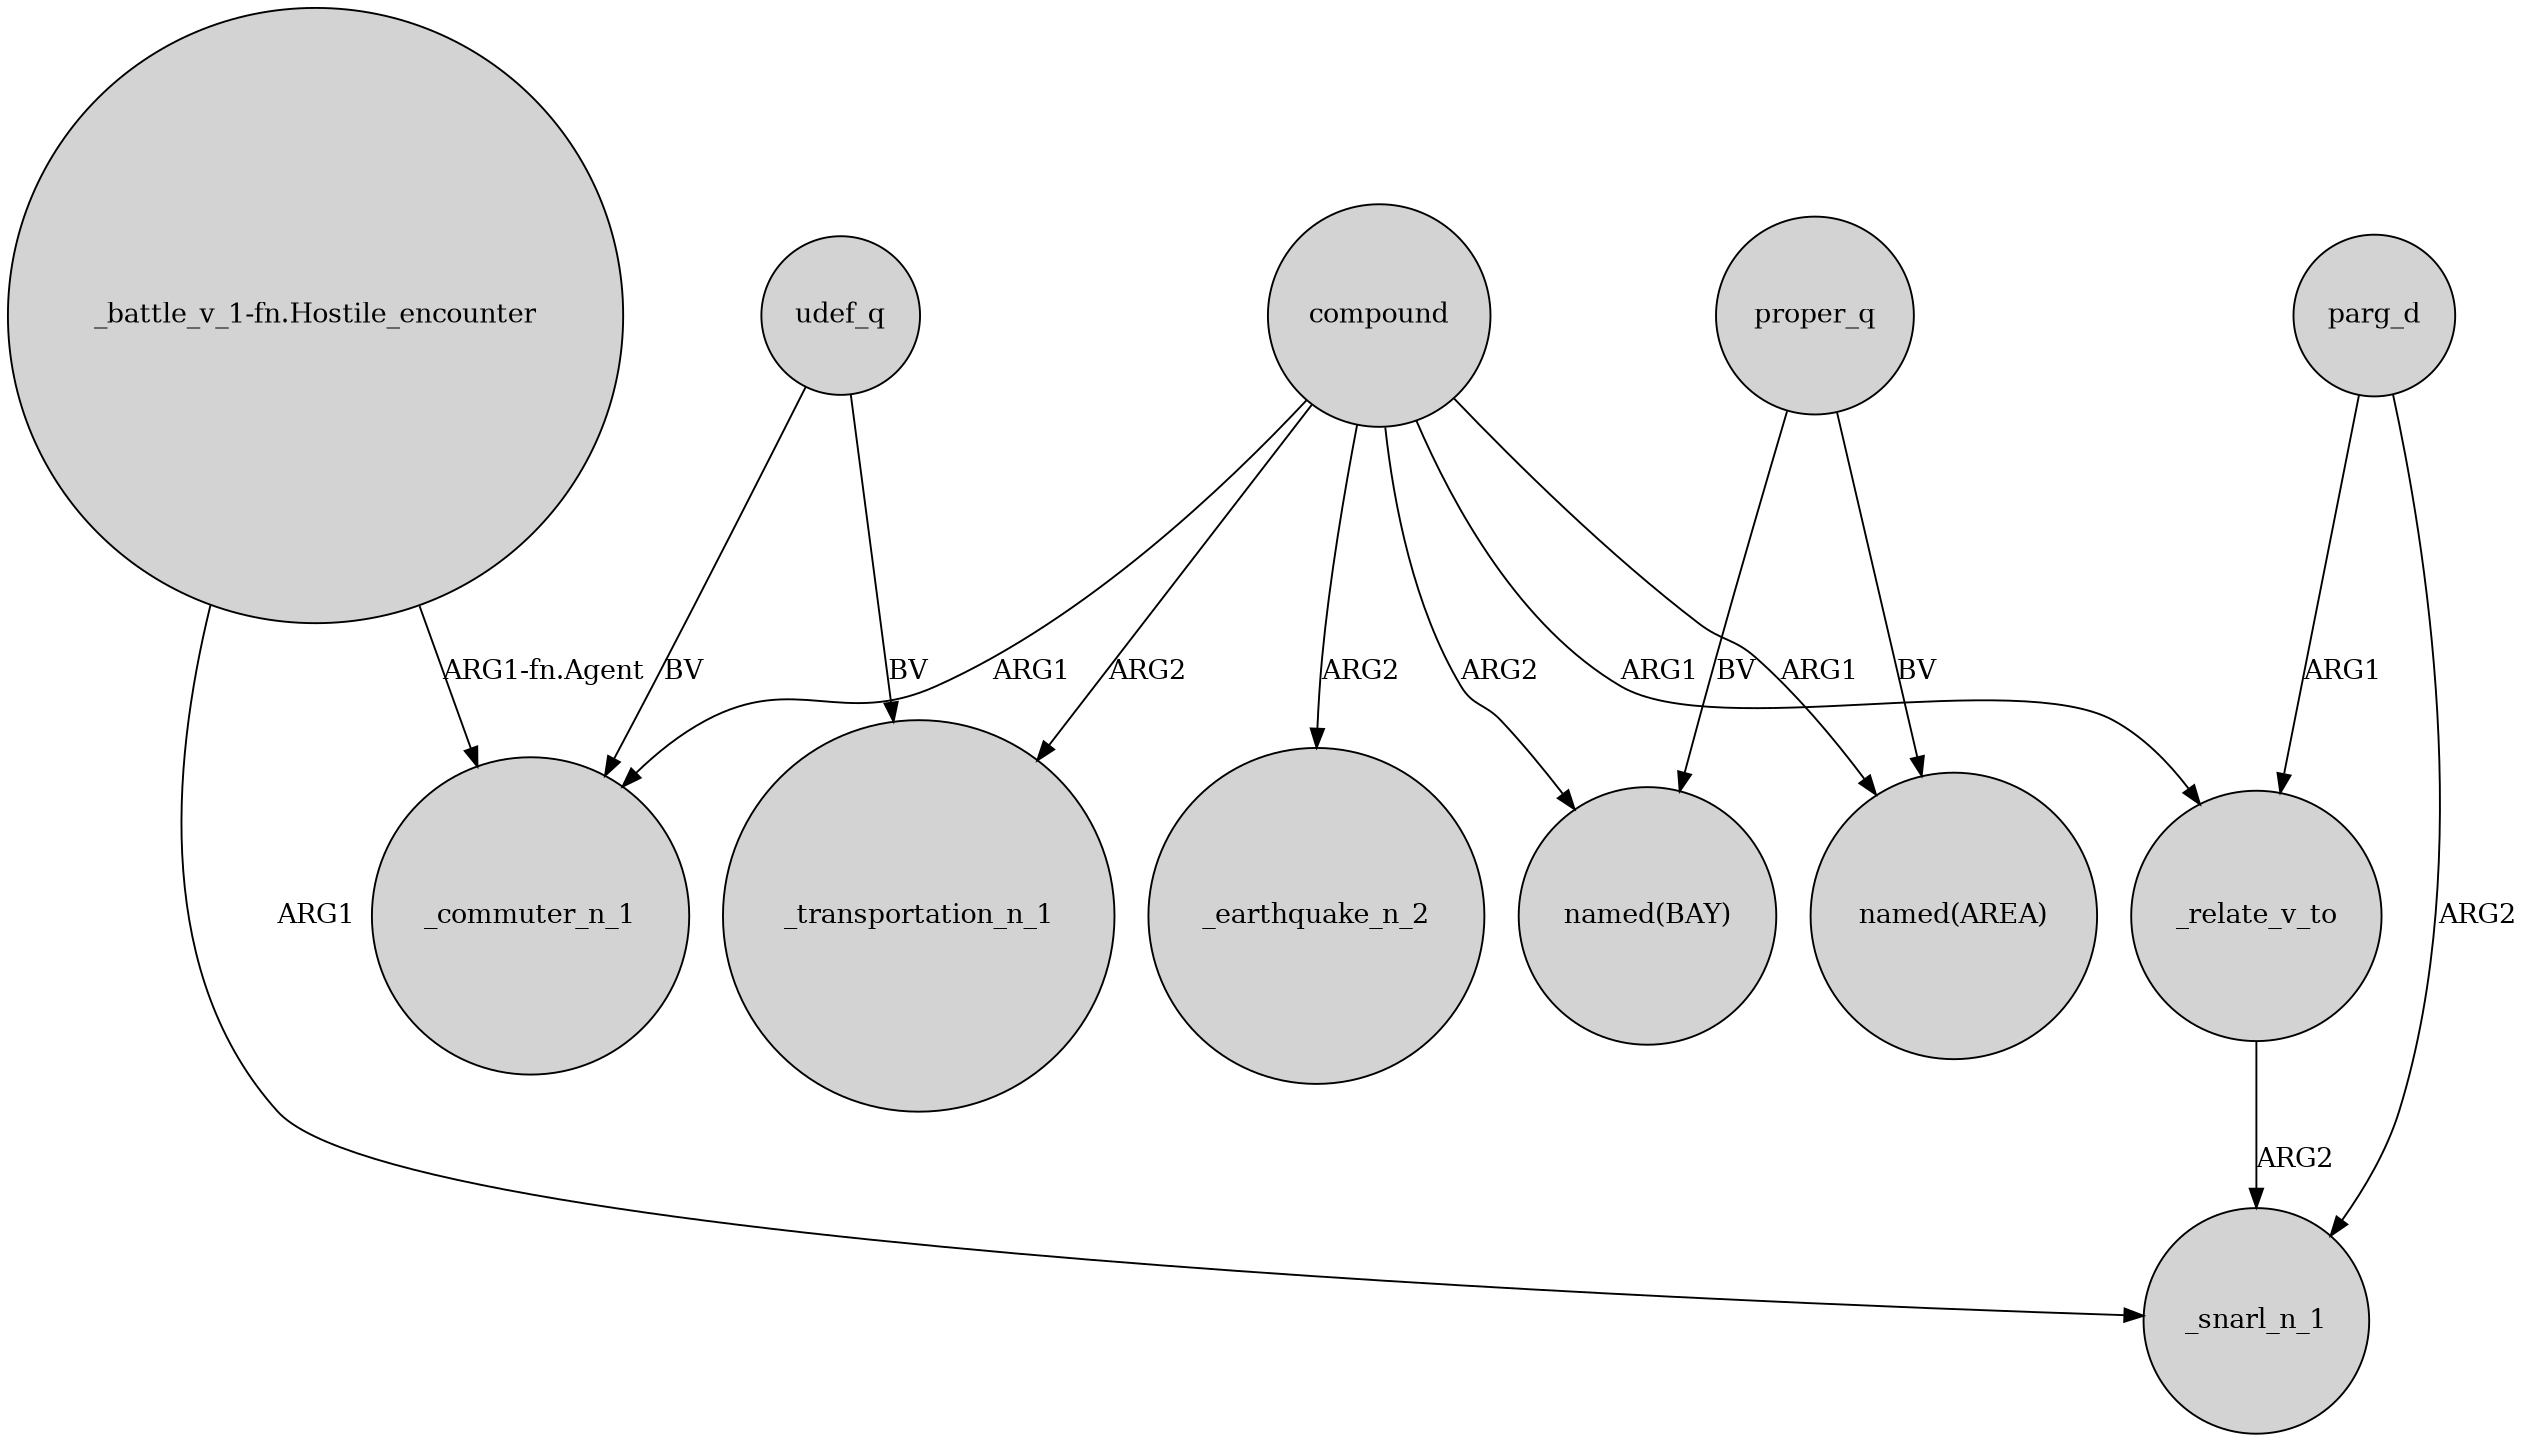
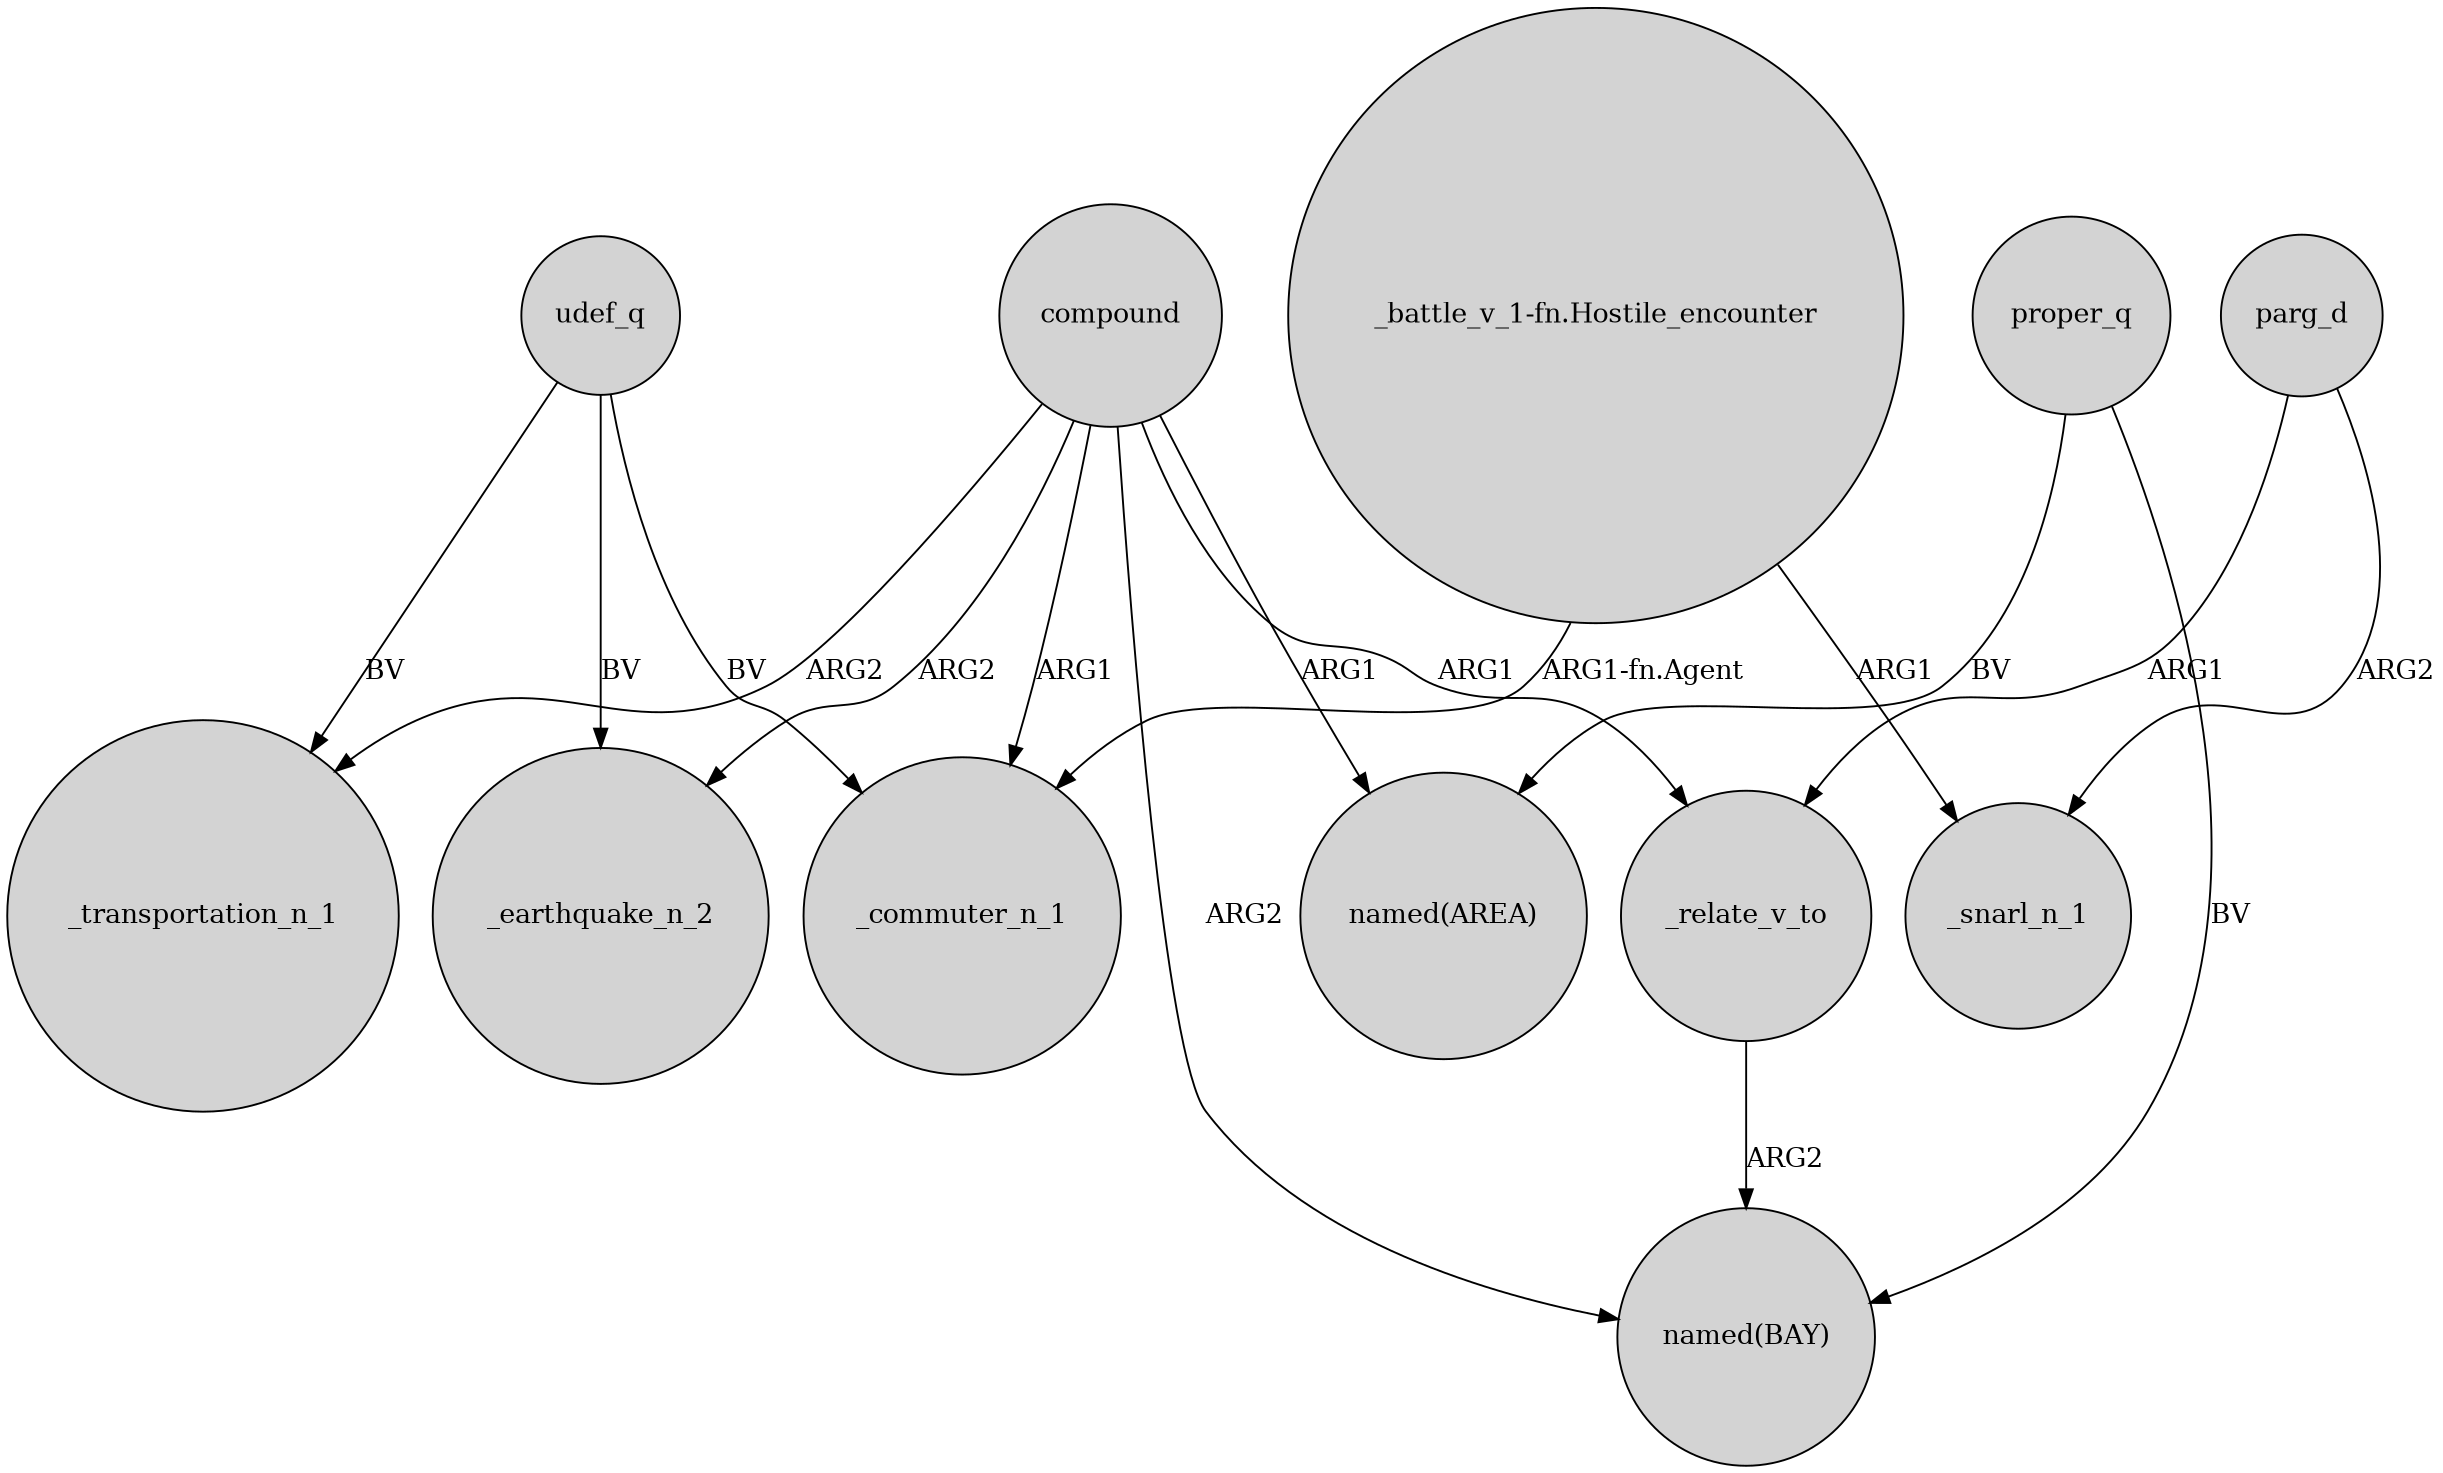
edge "udef_q" -> "_earthquake_n_2": added, label "BV"
edge "_relate_v_to" -> "_snarl_n_1": now "_relate_v_to" -> "named(BAY)"
